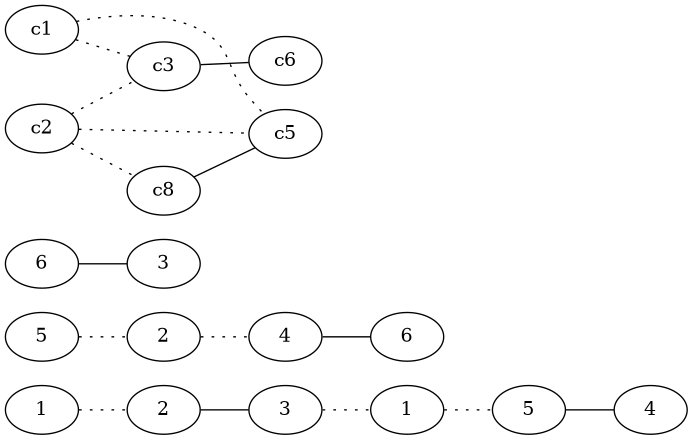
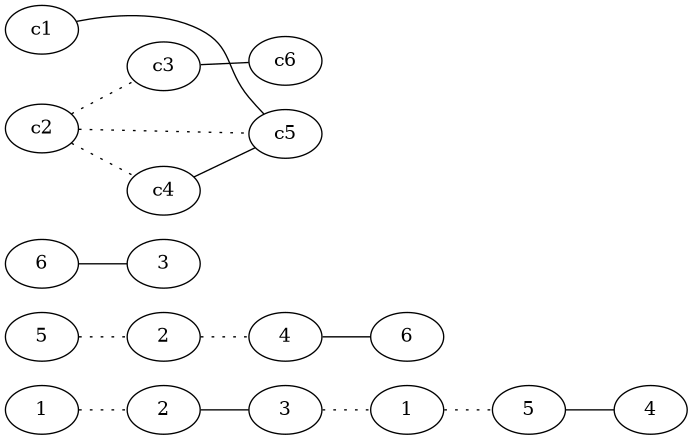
edge "c1" -- "c5": style dotted -> solid
edge "c1" -- "c3": removed
node "c8": label "c8" -> "c4"
